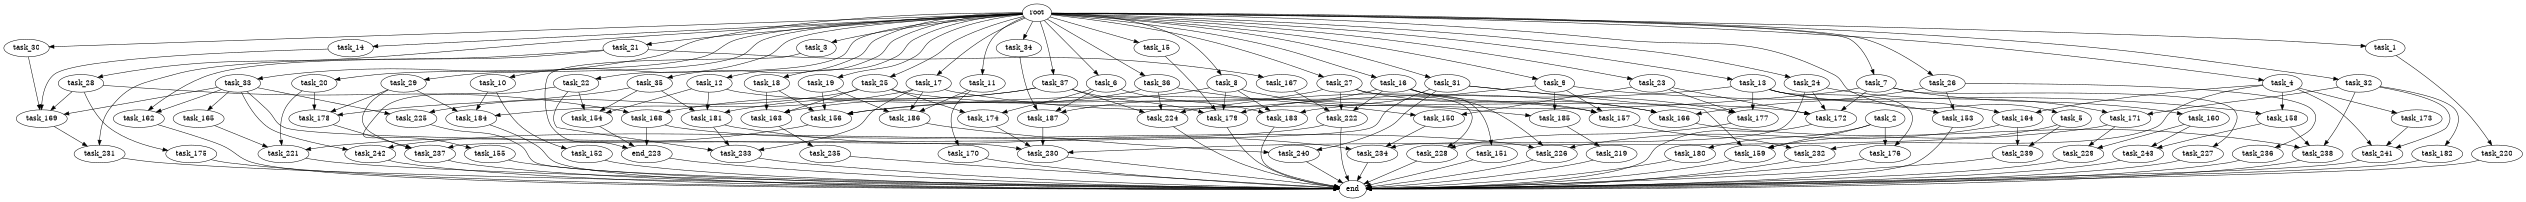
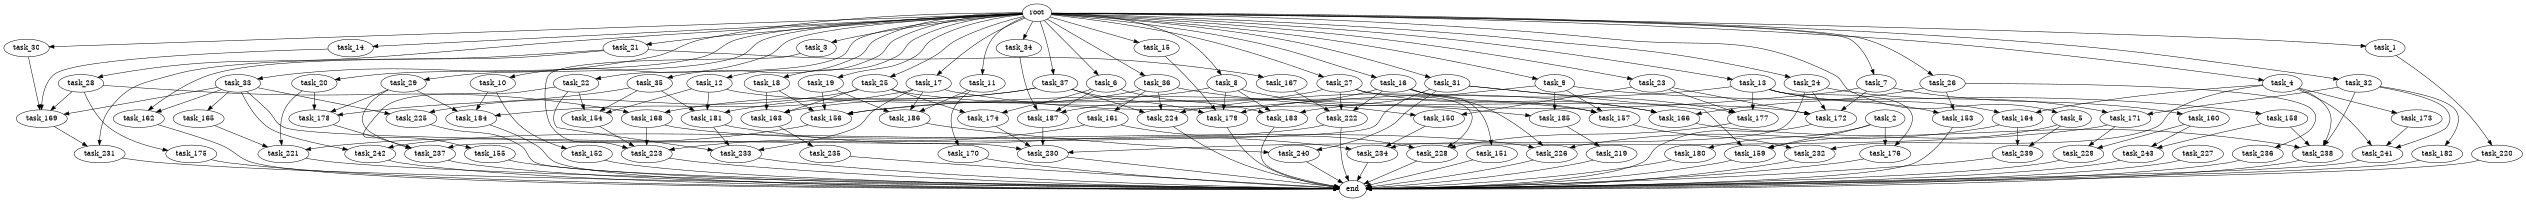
edge "task_7" -> "task_227": removed
edge "task_4" -> "task_158": now "task_4" -> "task_238"
node "task_161": added
node "end_223": label "end_223" -> "task_223"
